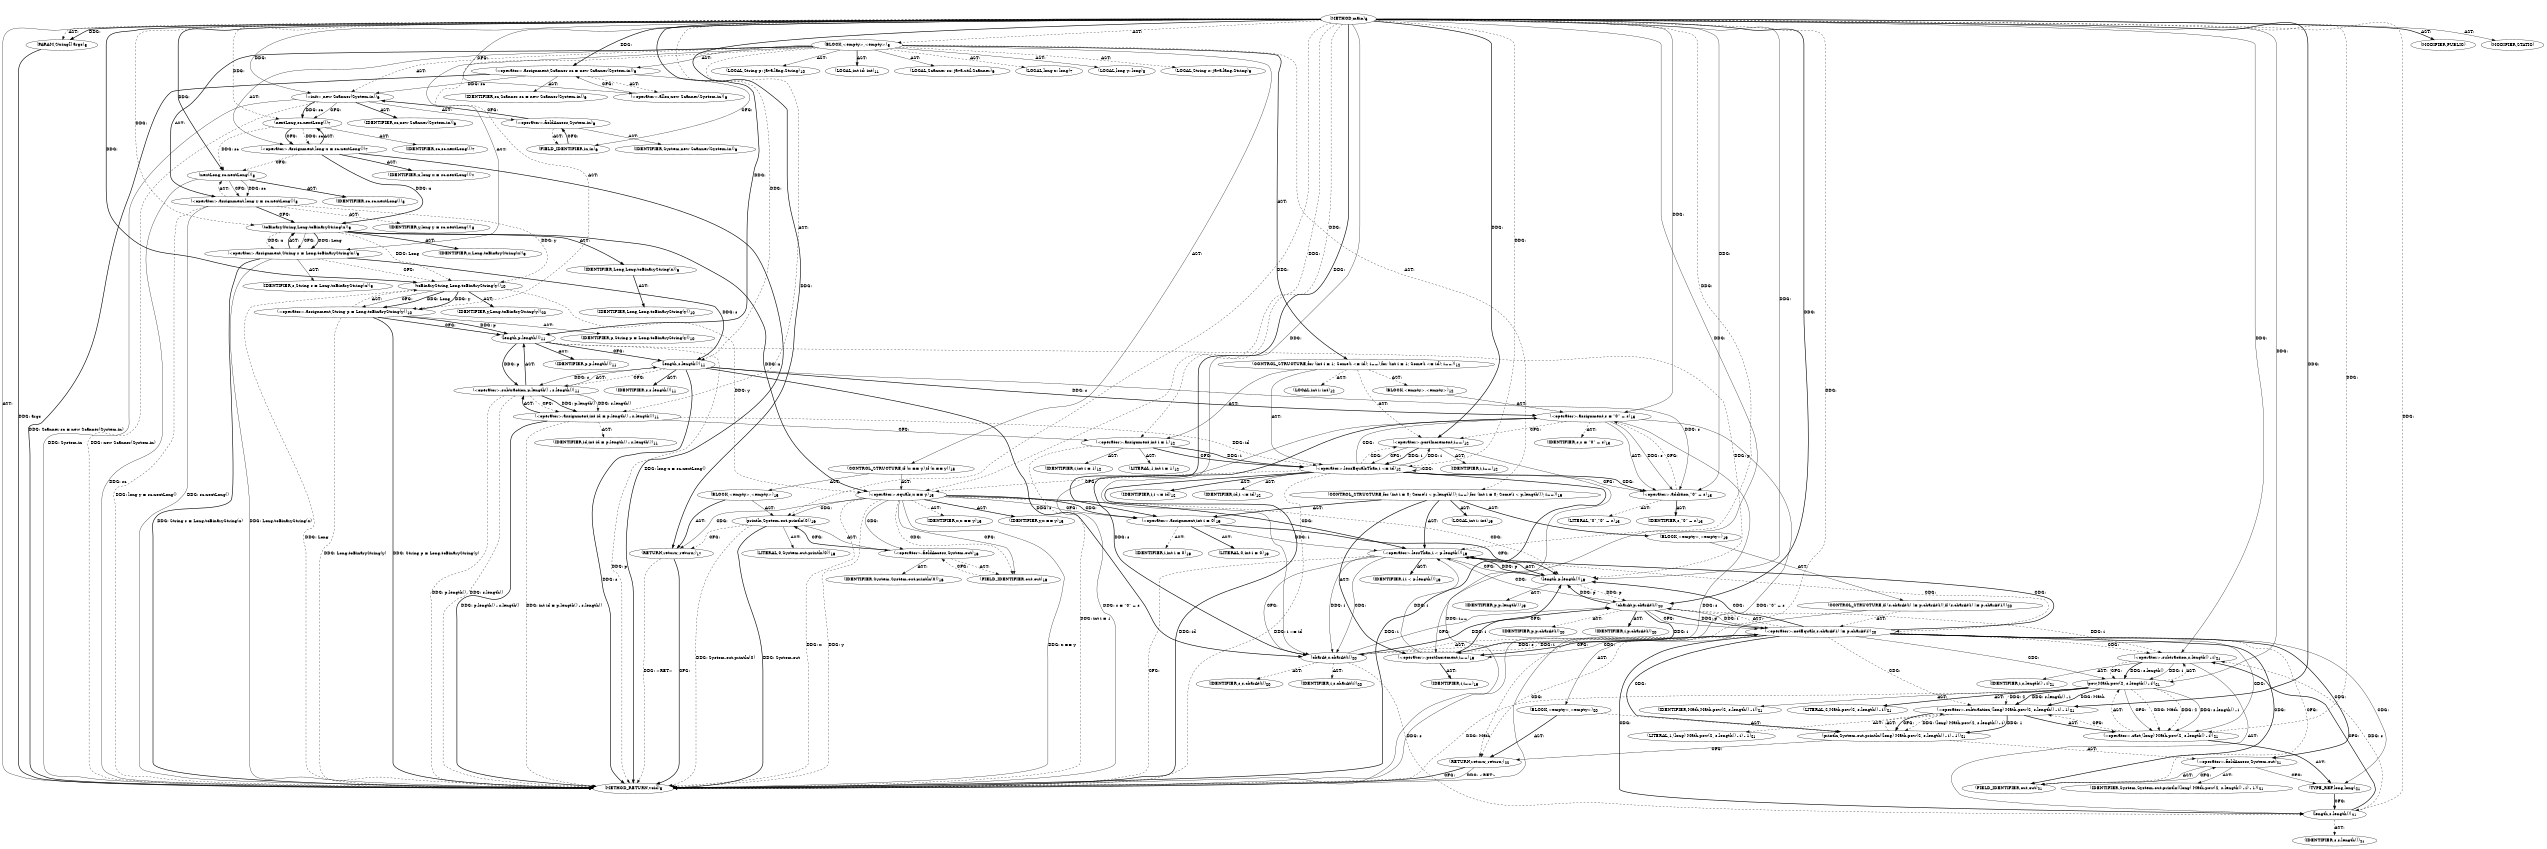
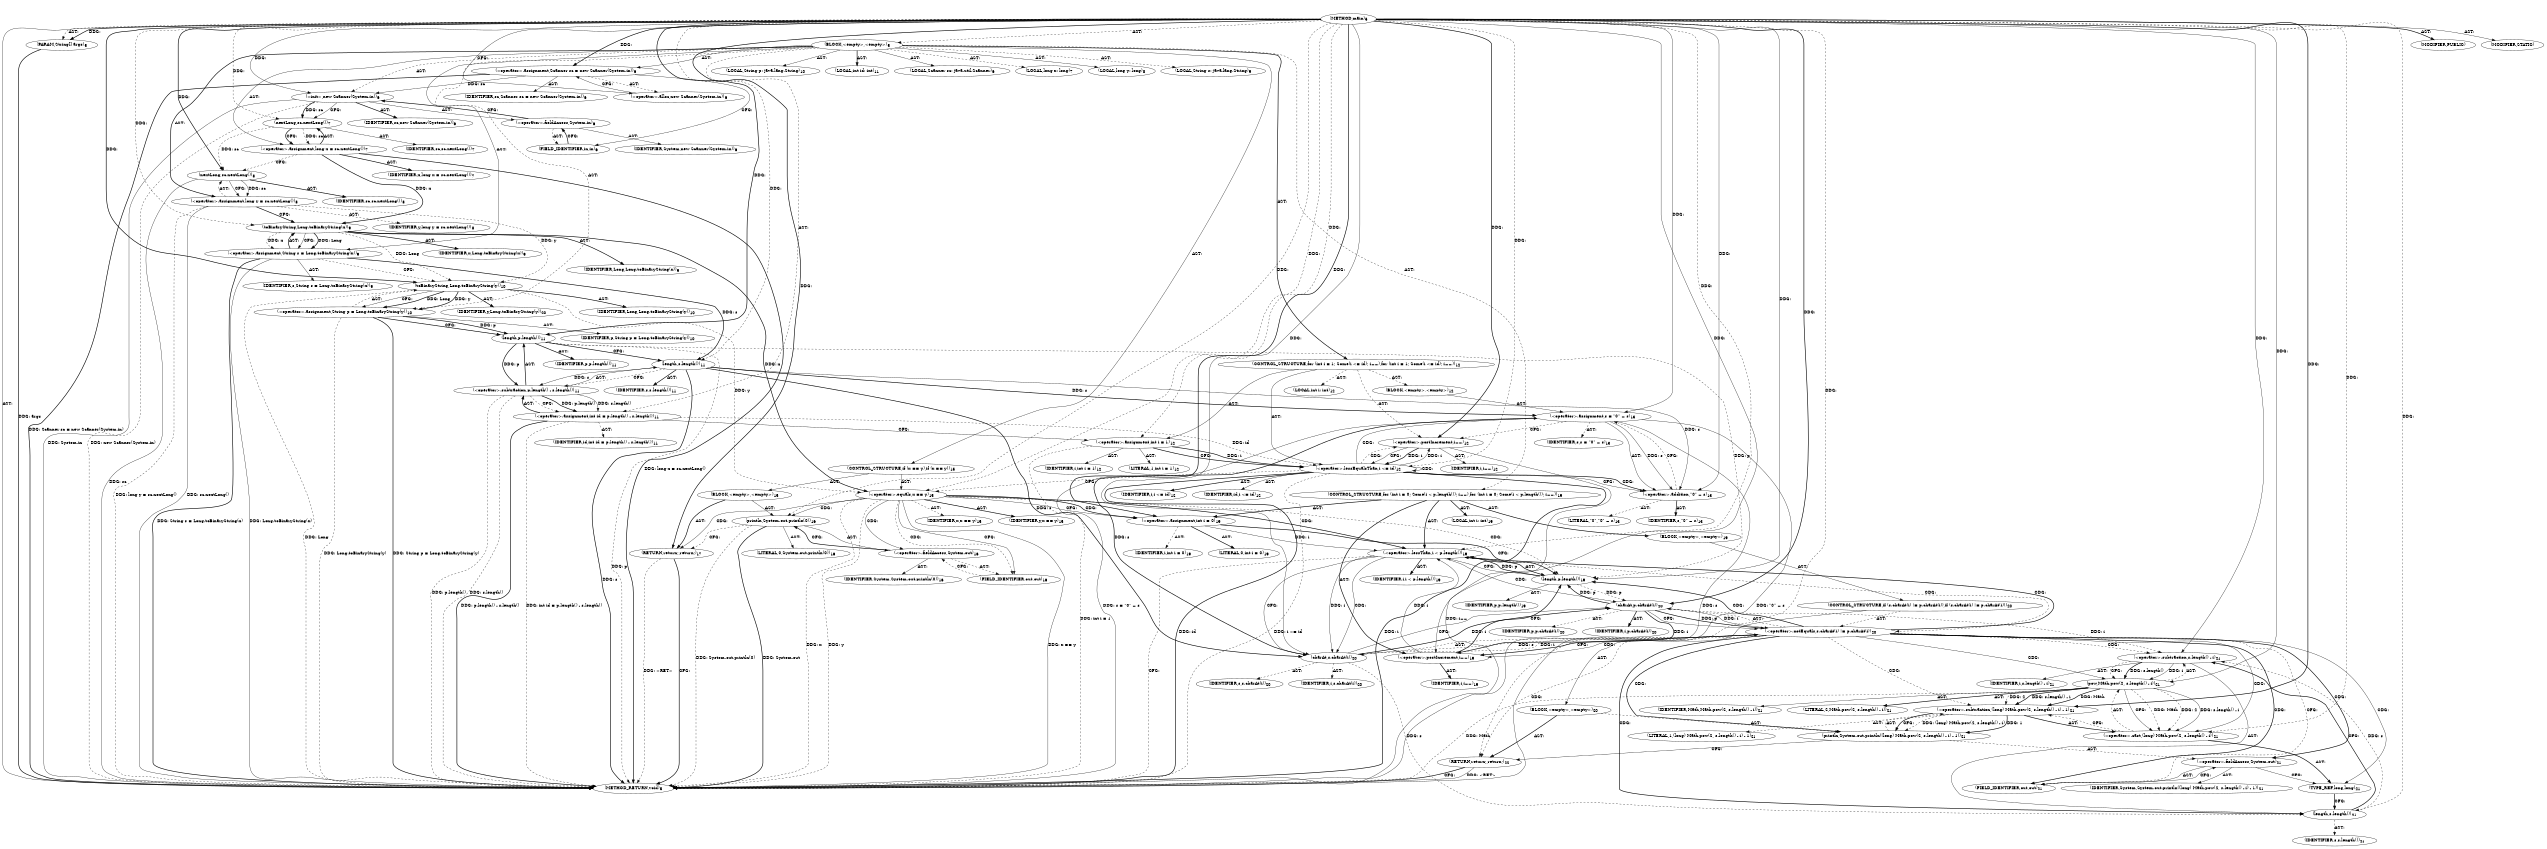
edge "(IDENTIFIER,Long,Long.toBinaryString(x))" -> "(IDENTIFIER,Long,Long.toBinaryString(y))": now "(toBinaryString,Long.toBinaryString(y))" -> "(IDENTIFIER,Long,Long.toBinaryString(y))"
